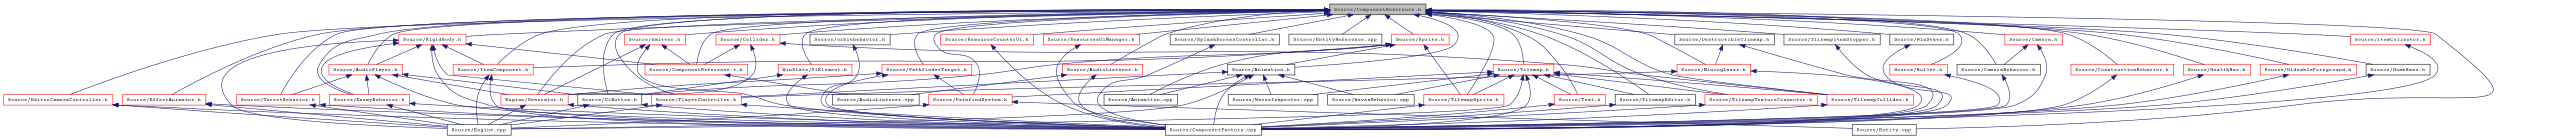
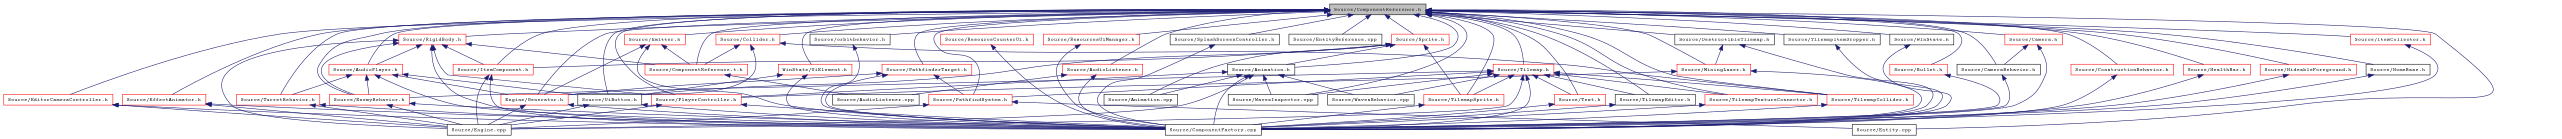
edge "Source/ResourceCounterUi.h" -> "Source/ComponentReference.h": now "Source/WavesInspector.cpp" -> "Source/ComponentReference.h"
edge "Source/EnemyBehavior.h" -> "Source/Tilemap.h": added
